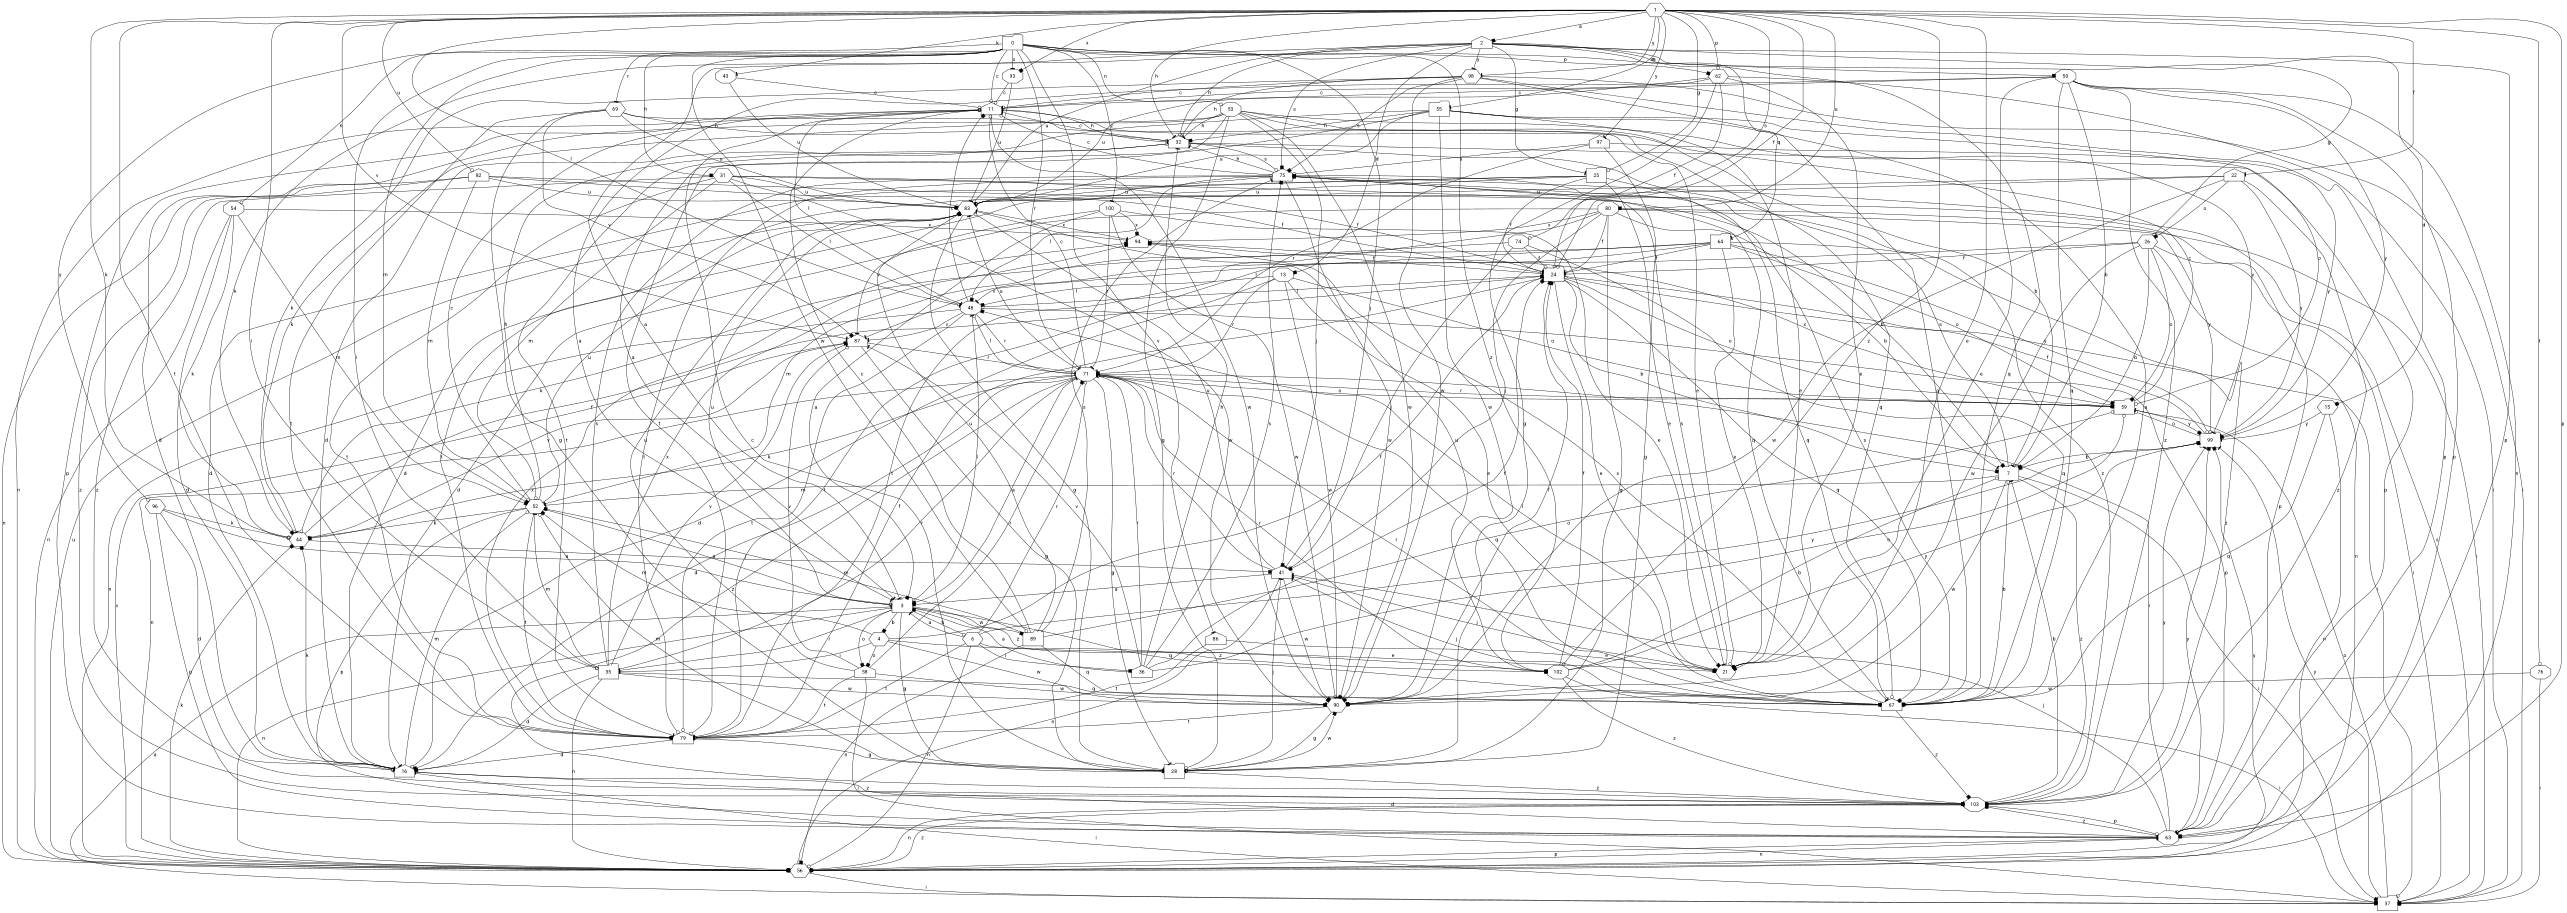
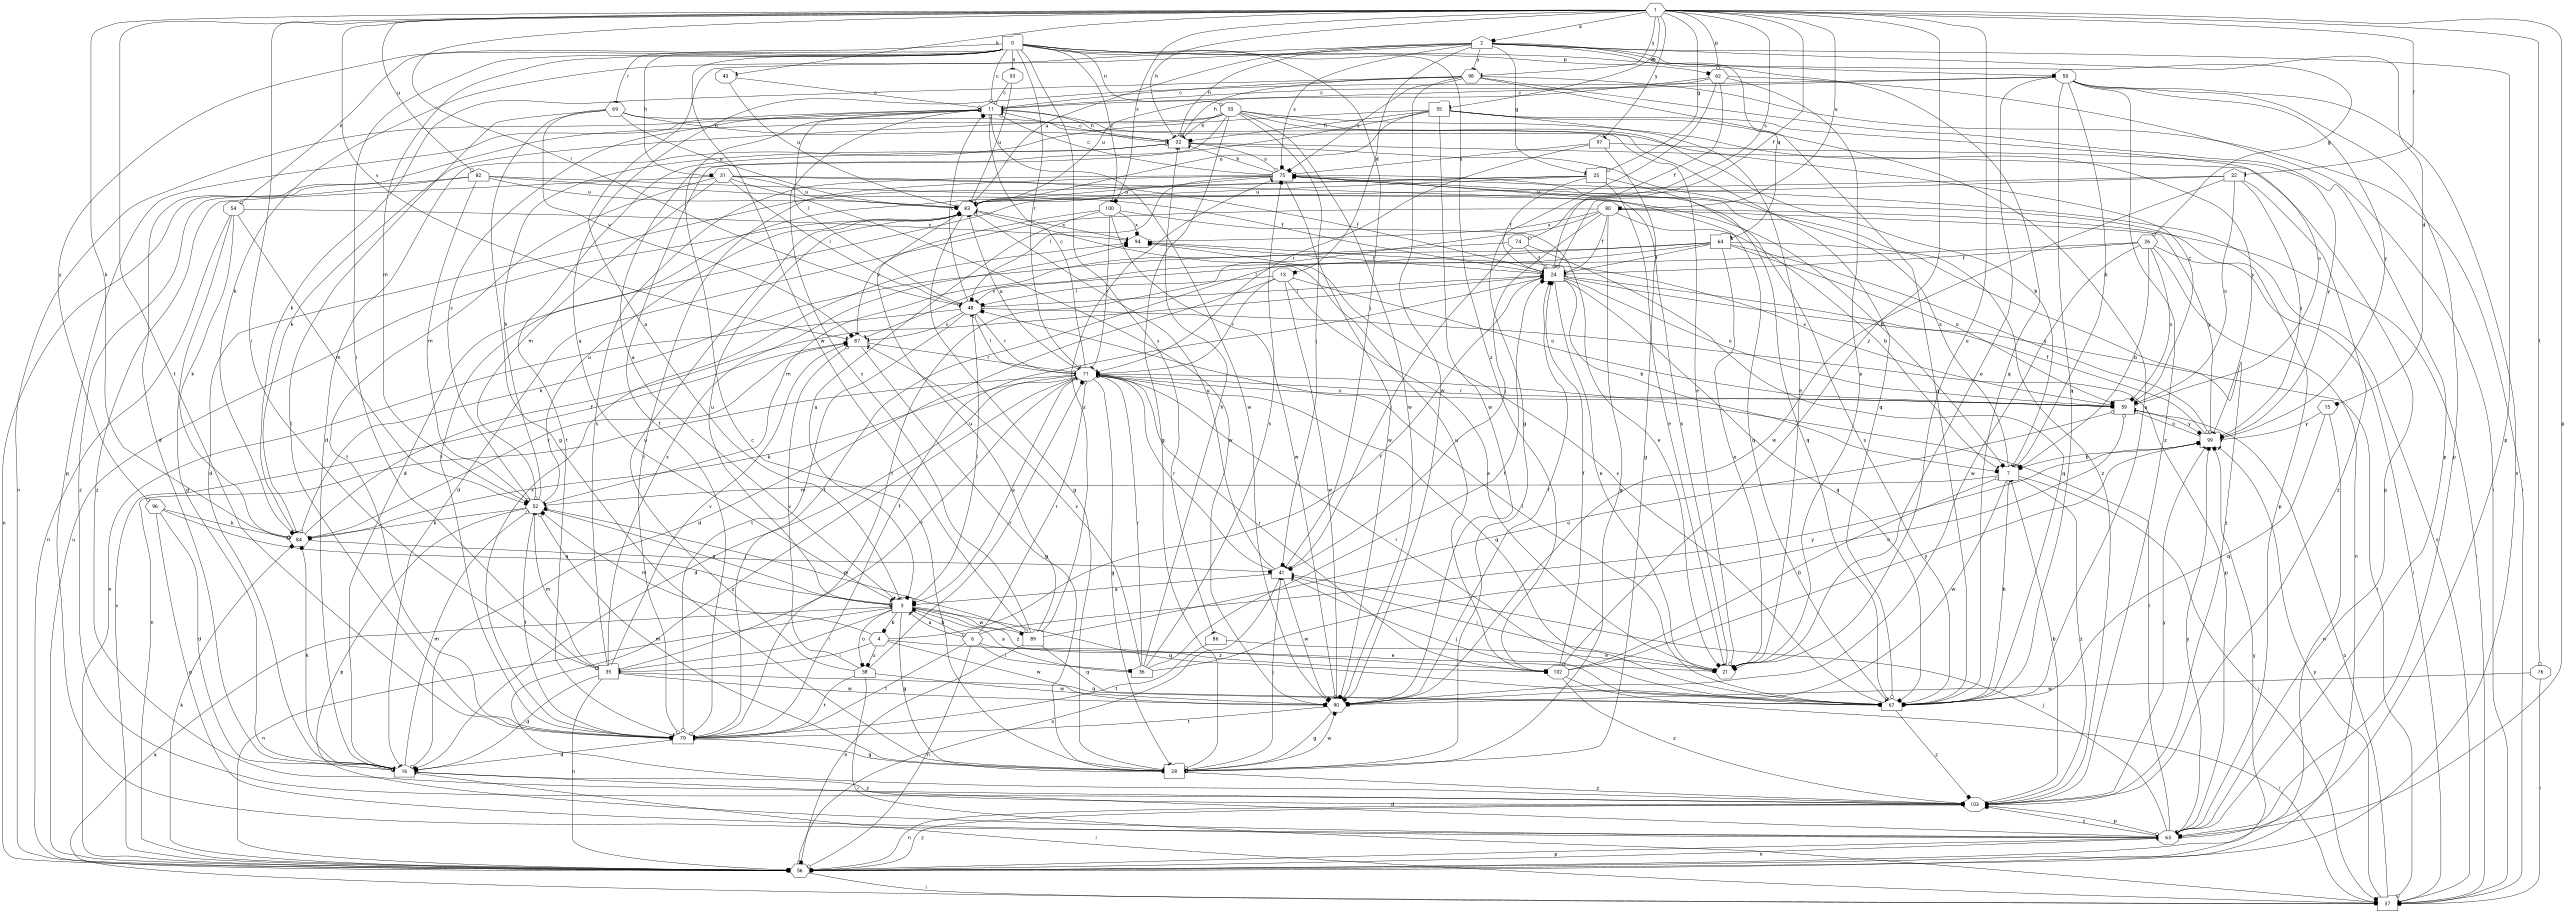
edge "1" -> "93": now "1" -> "100"
edge "22" -> "26": now "22" -> "59"
node "44": label "44" -> "84"
